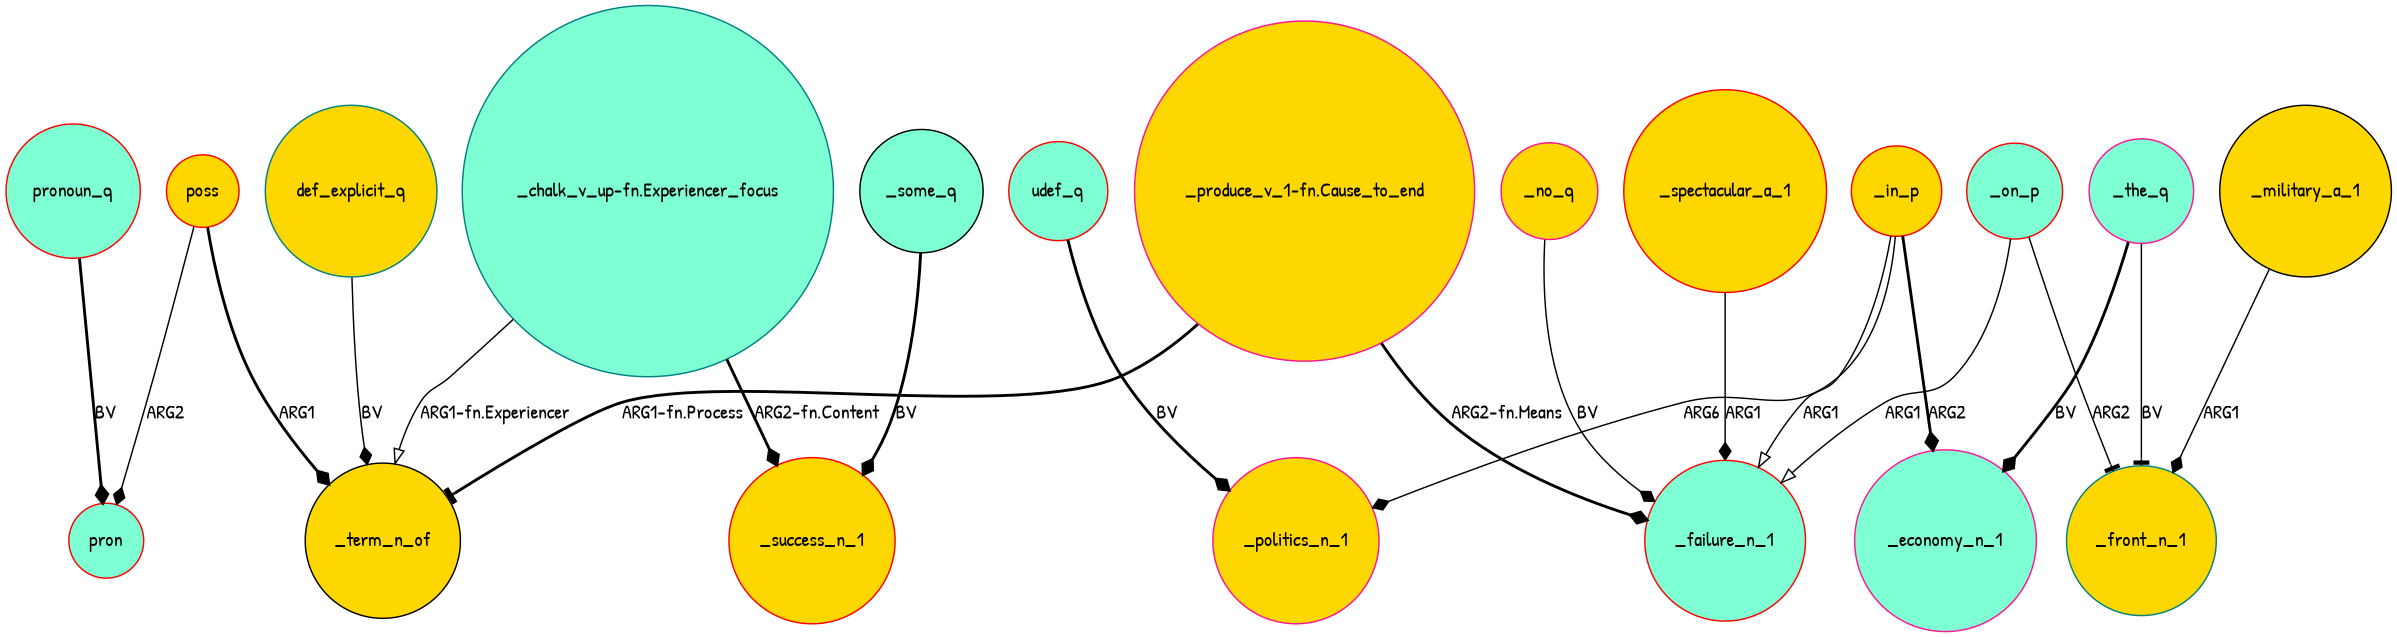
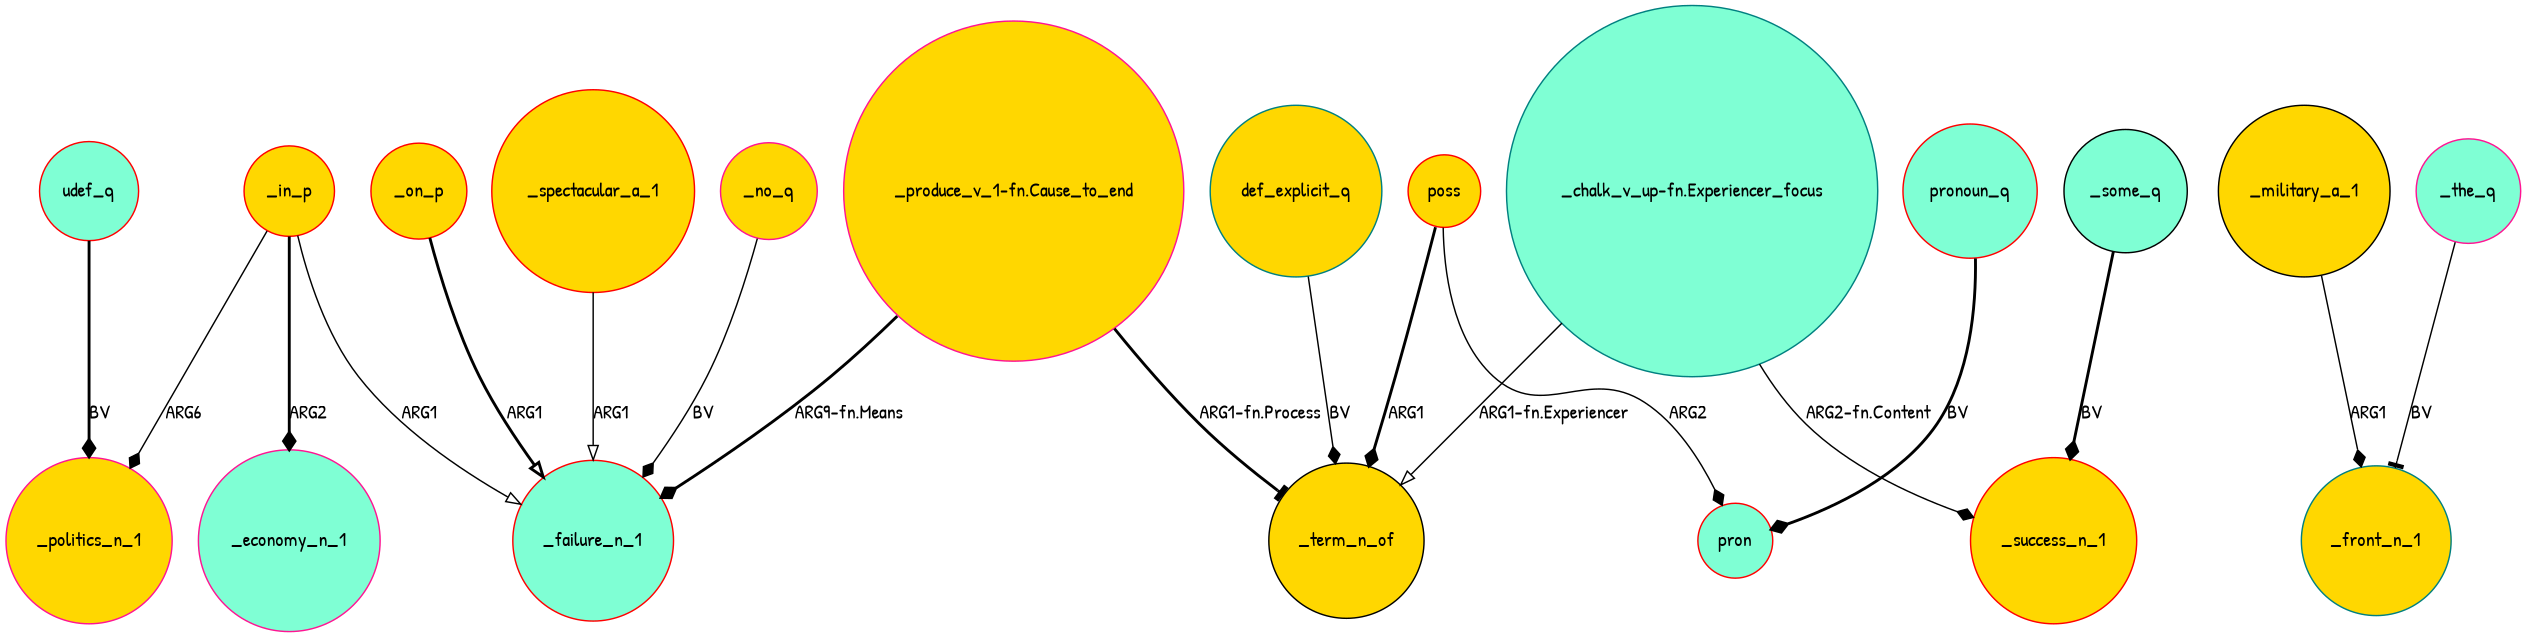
node "_on_p": fillcolor aquamarine -> gold
edge "_on_p" -> "_front_n_1": removed, label "ARG2"
edge "_the_q" -> "_economy_n_1": removed, label "BV"
edge "_spectacular_a_1" -> "_failure_n_1": arrowhead diamond -> onormal
edge "_on_p" -> "_failure_n_1": style solid -> bold
edge "_chalk_v_up-fn.Experiencer_focus" -> "_success_n_1": style bold -> solid
edge "_produce_v_1-fn.Cause_to_end" -> "_failure_n_1": label "ARG2-fn.Means" -> "ARG9-fn.Means"
